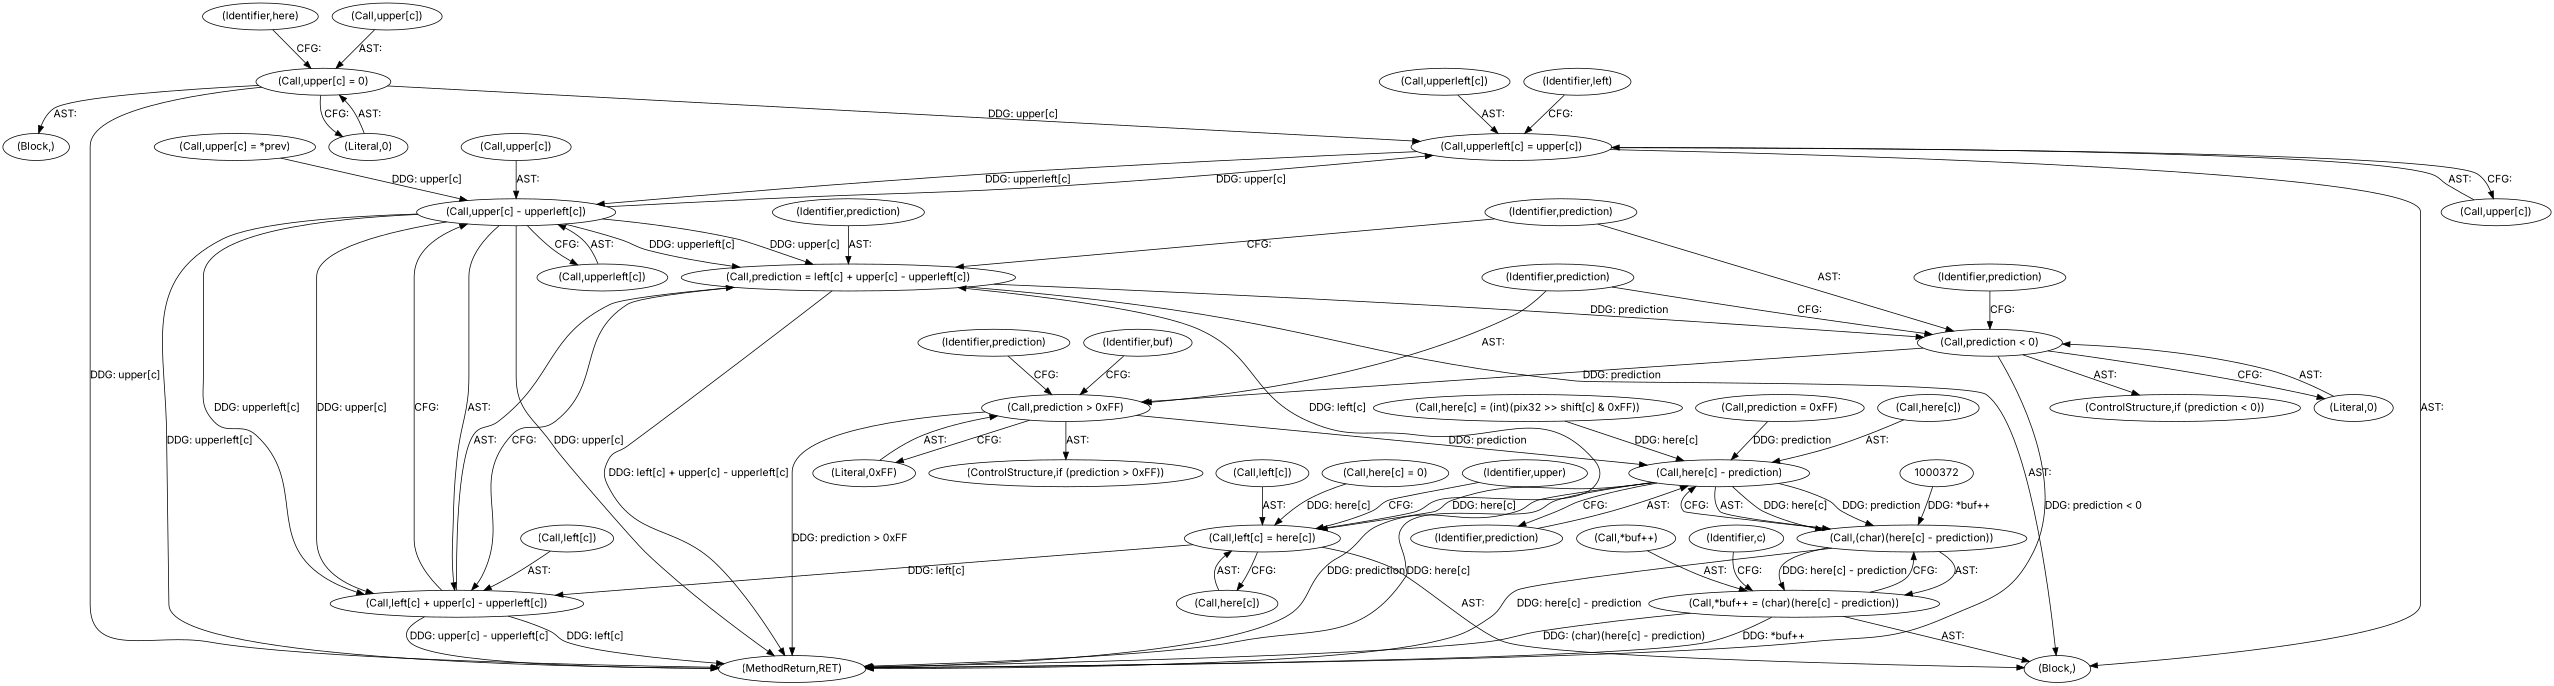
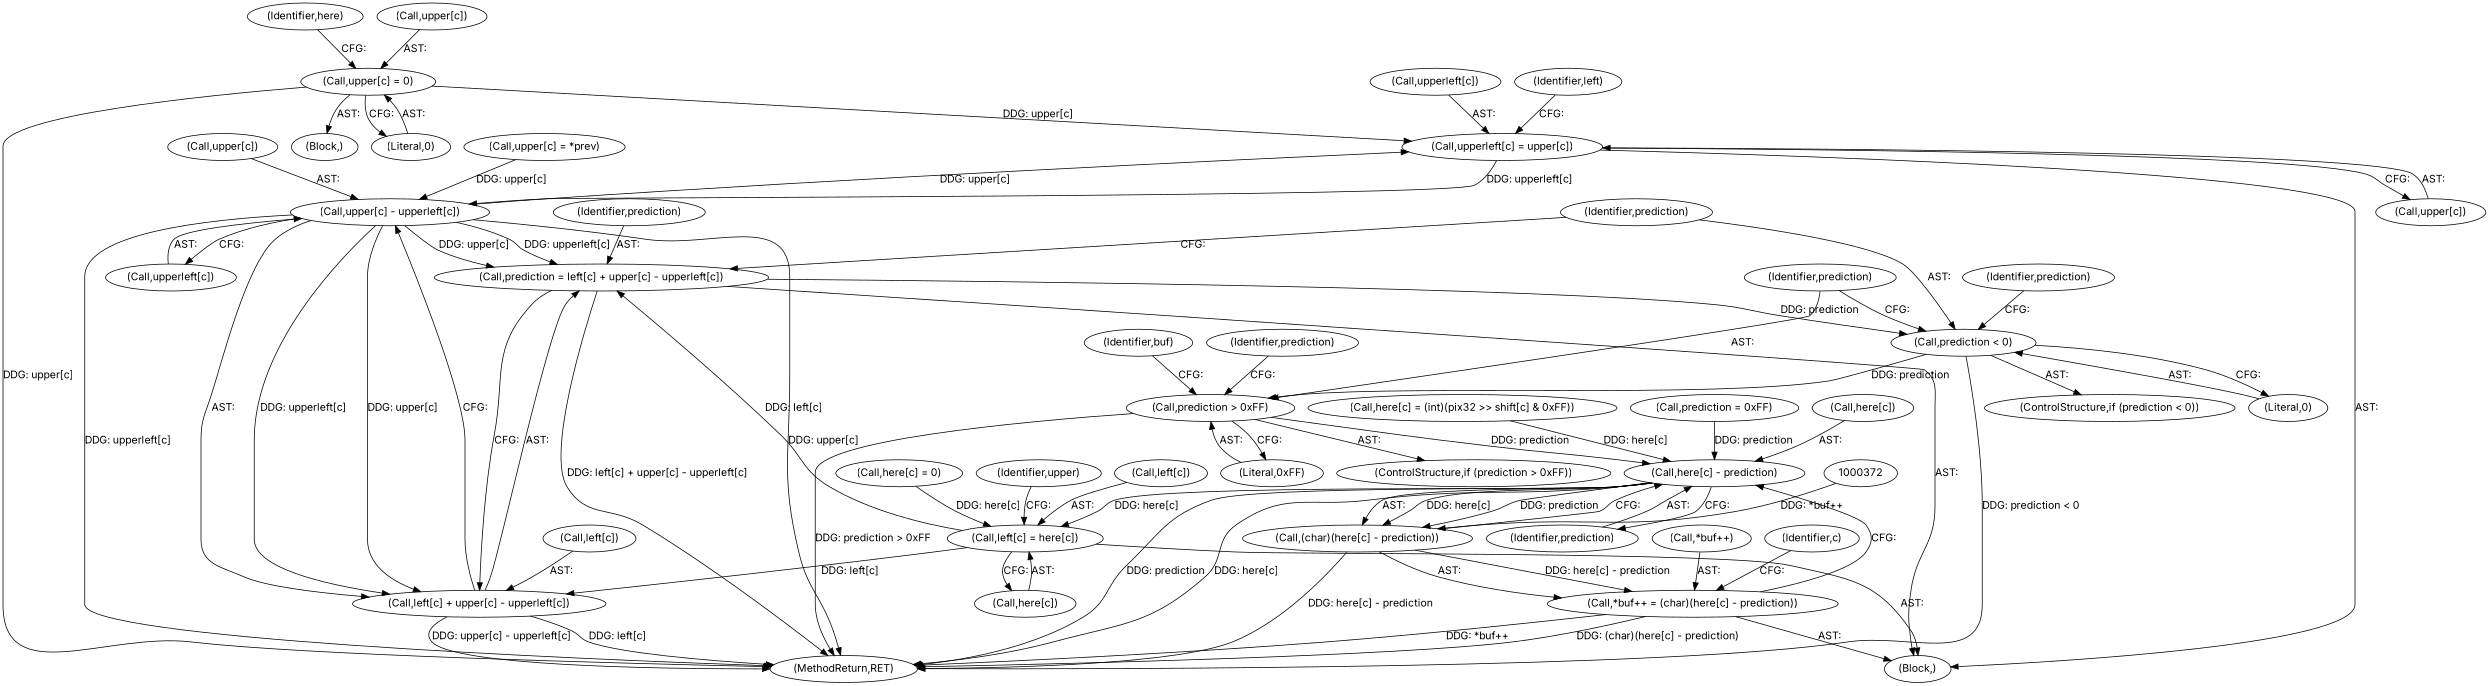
edge "(Call,*buf++ = (char)(here[c] - prediction))" -> "(Call,(char)(here[c] - prediction))": now "(Call,*buf++ = (char)(here[c] - prediction))" -> "(Call,here[c] - prediction)"
